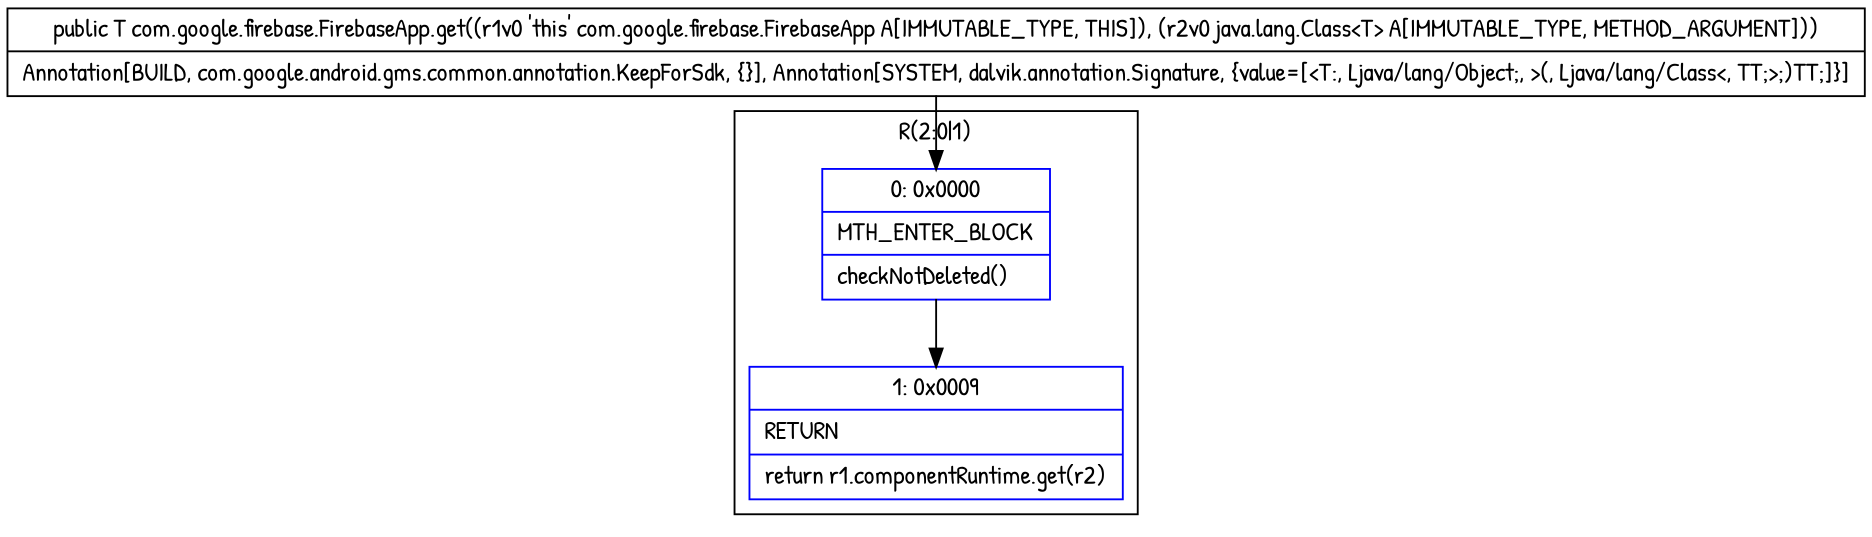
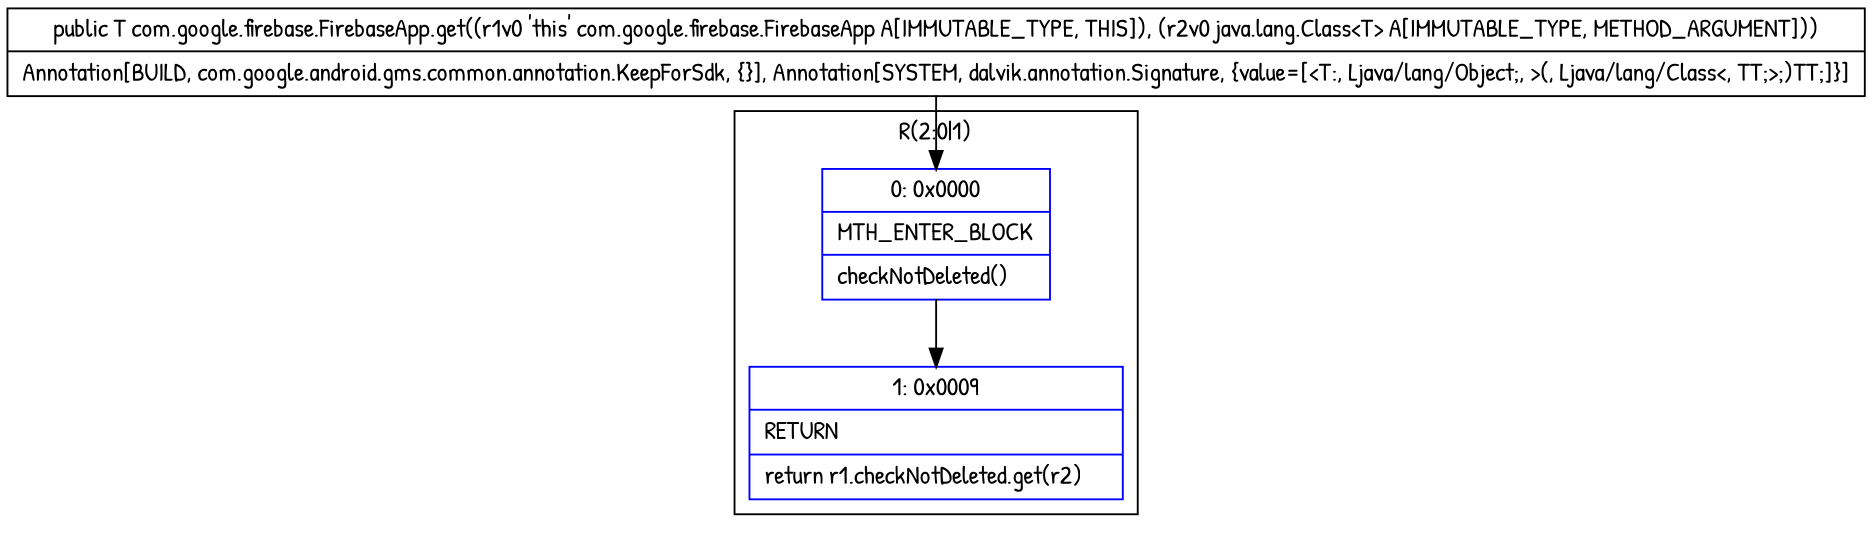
node "1: 0x0009": text "return r1.componentRuntime.get(r2)" -> "return r1.checkNotDeleted.get(r2)"
